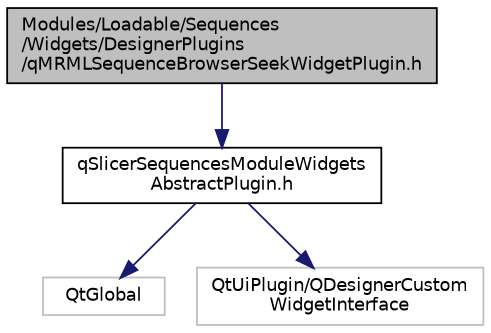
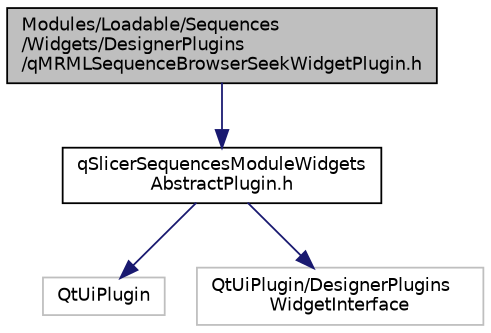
node "QtGlobal": label "QtGlobal" -> "QtUiPlugin"
node "QtUiPlugin/QDesignerCustom WidgetInterface": label "QtUiPlugin/QDesignerCustom WidgetInterface" -> "QtUiPlugin/DesignerPlugins WidgetInterface"
